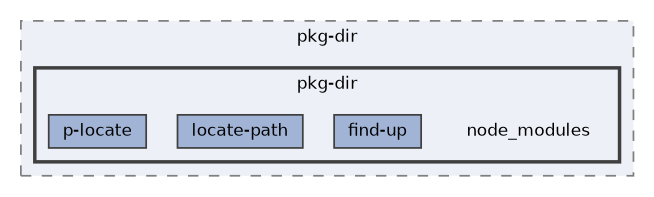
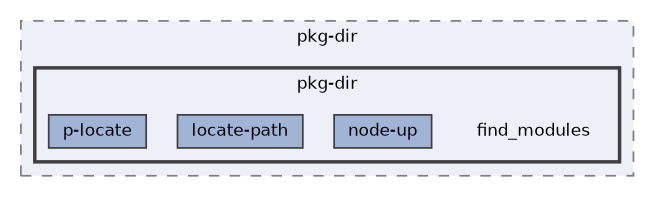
node "find-up": label "find-up" -> "node-up"
node "node_modules": label "node_modules" -> "find_modules"
